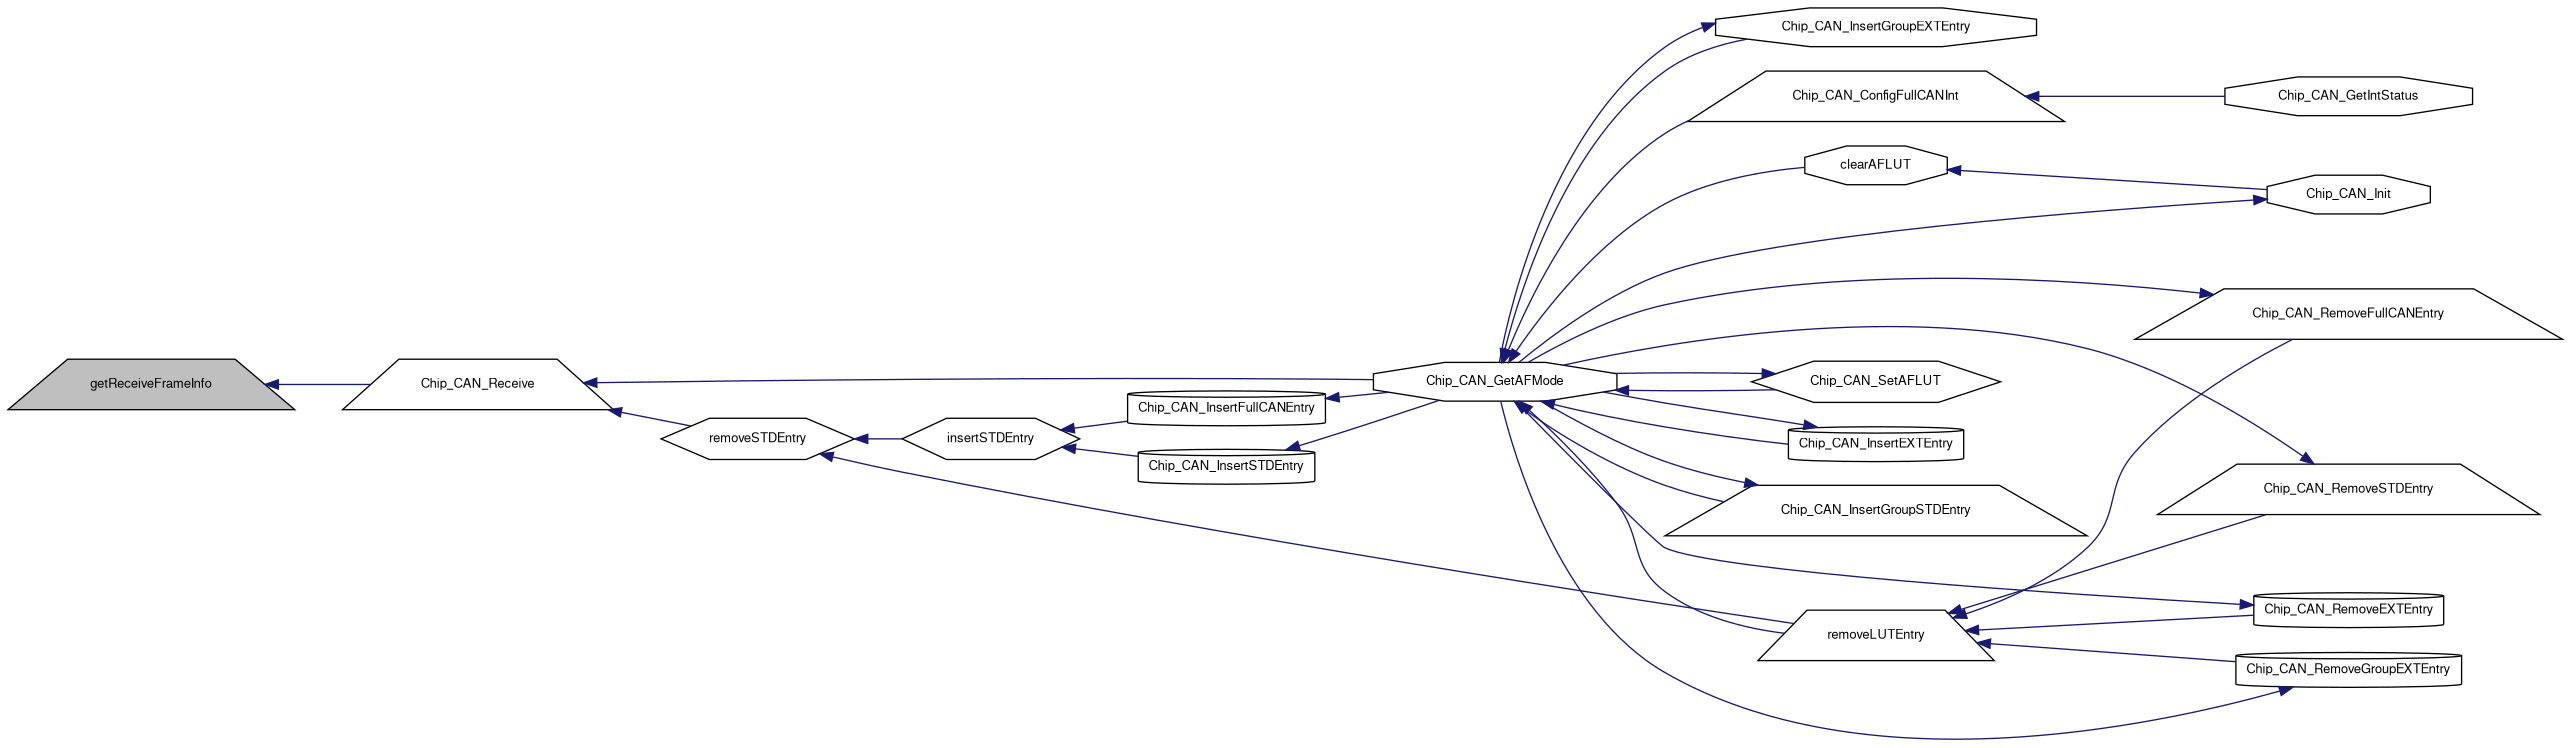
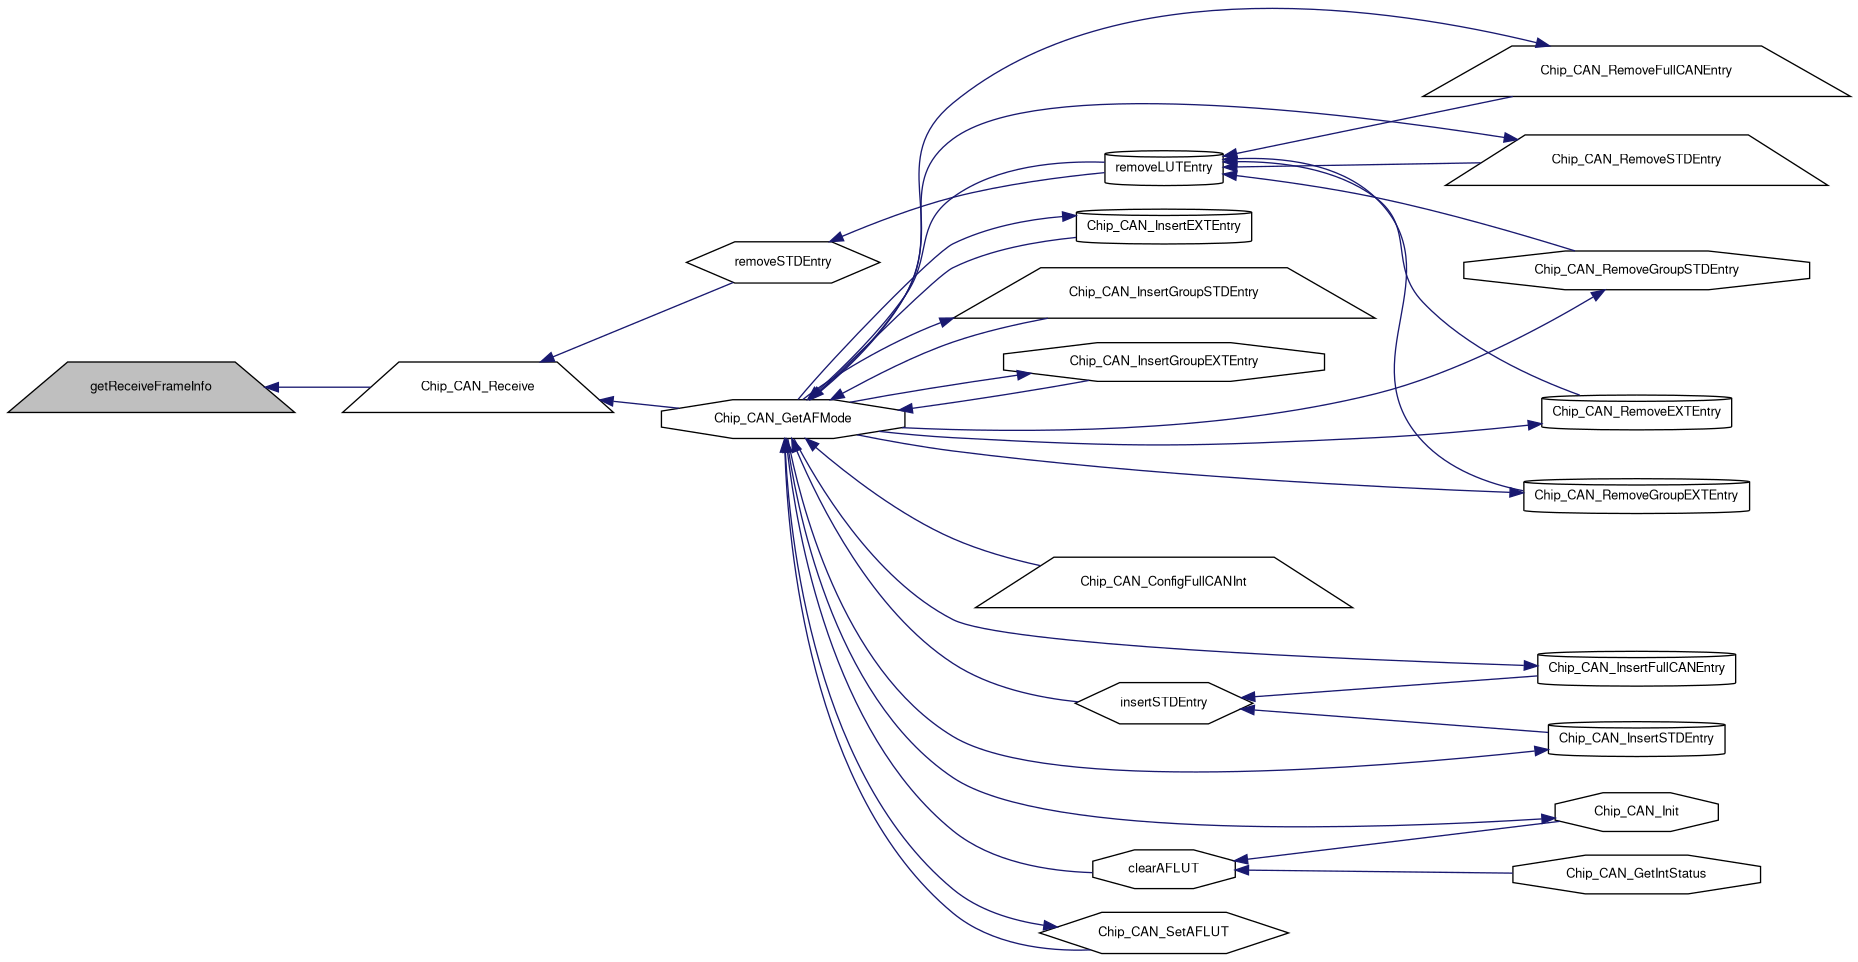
edge "Chip_CAN_GetIntStatus" -> "Chip_CAN_ConfigFullCANInt": now "Chip_CAN_GetIntStatus" -> "clearAFLUT"
node "Chip_CAN_RemoveGroupSTDEntry": added
edge "insertSTDEntry" -> "removeSTDEntry": now "insertSTDEntry" -> "Chip_CAN_GetAFMode"
node "removeLUTEntry": shape trapezium -> cylinder
